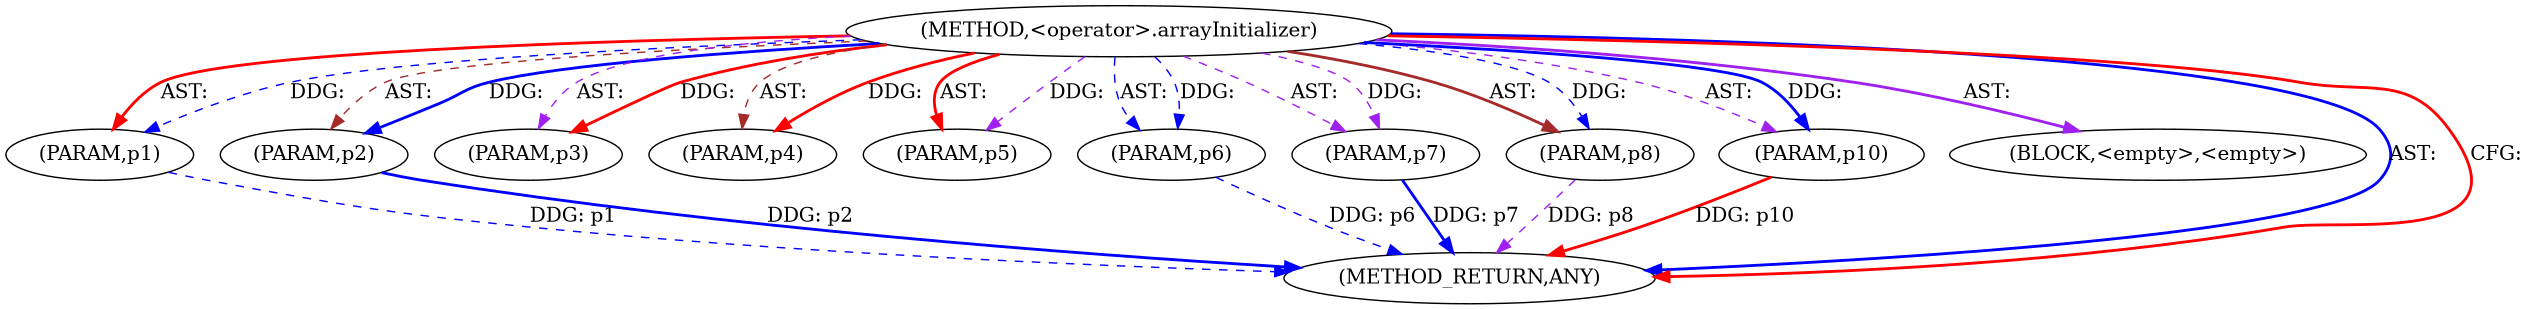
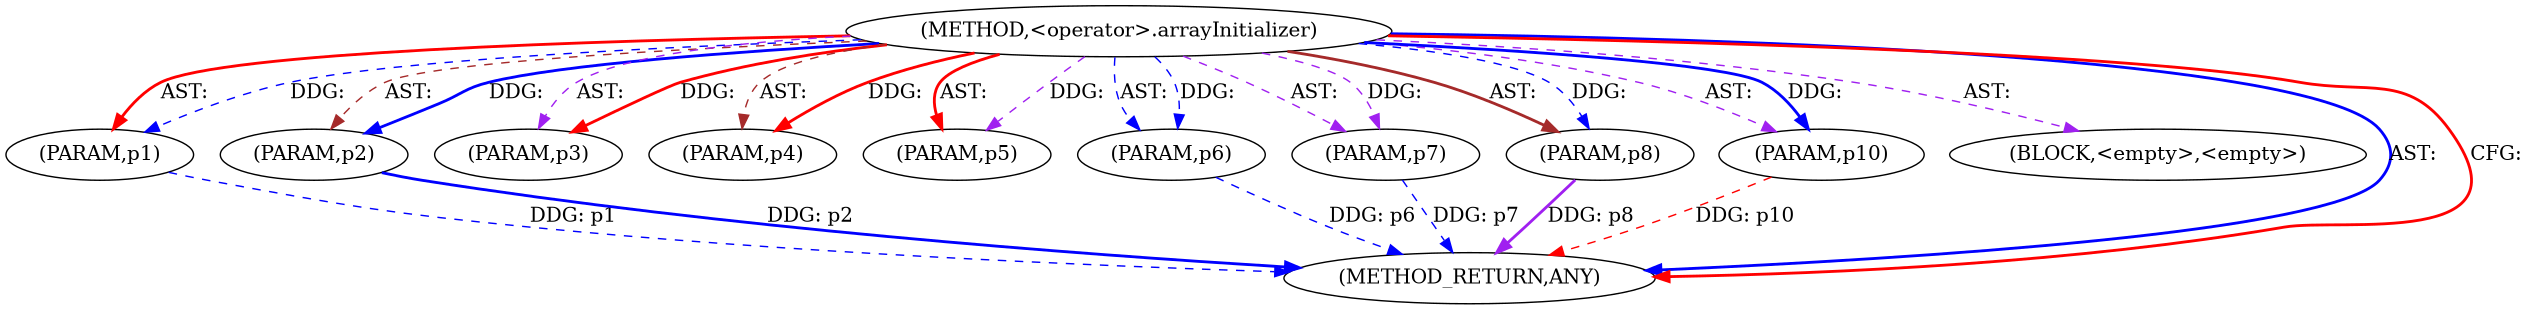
edge "(METHOD,<operator>.arrayInitializer)" -> "(BLOCK,<empty>,<empty>)": style bold -> dashed
edge "(PARAM,p7)" -> "(METHOD_RETURN,ANY)": style bold -> dashed
edge "(PARAM,p8)" -> "(METHOD_RETURN,ANY)": style dashed -> bold
edge "(PARAM,p10)" -> "(METHOD_RETURN,ANY)": style bold -> dashed
